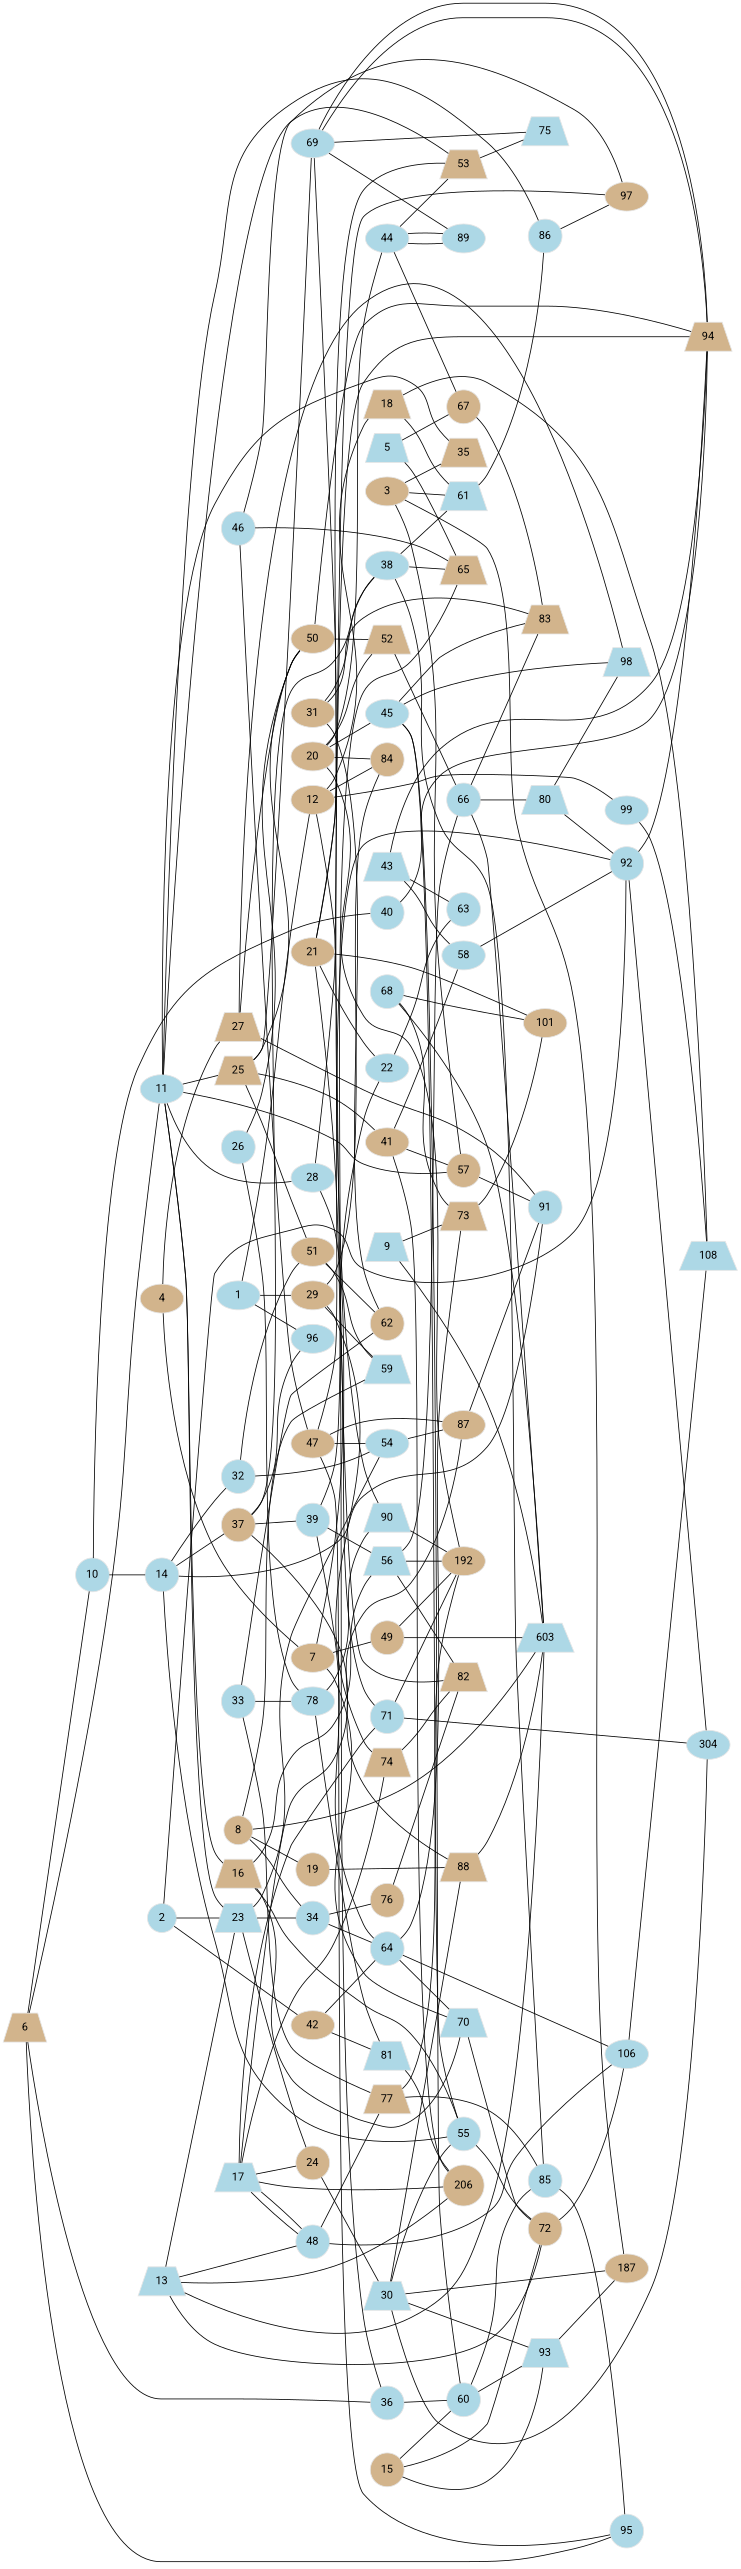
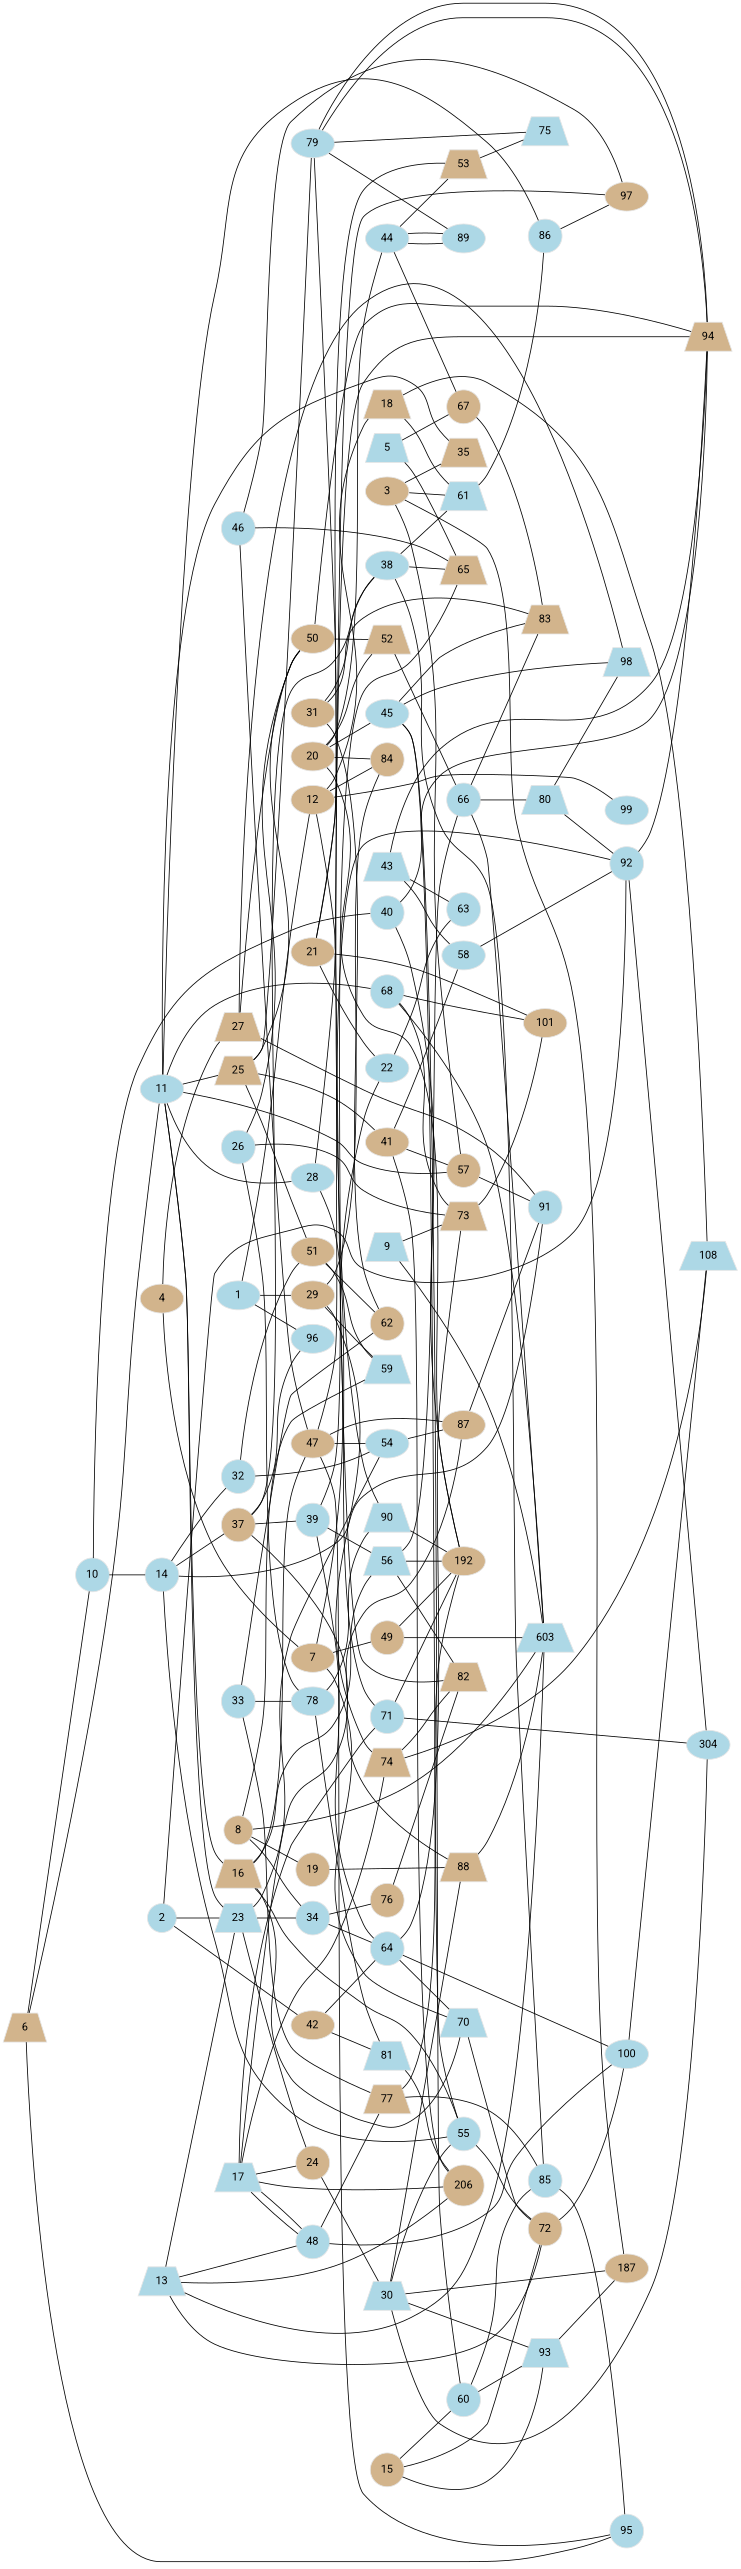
node "69": label "69" -> "79"
edge "53" -- "11": now "68" -- "11"
edge "99" -- "108": now "74" -- "108"
edge "26" -- "73": added
edge "40" -- "192": added
edge "47" -- "16": added
node "106": label "106" -> "100"
node "36": removed
